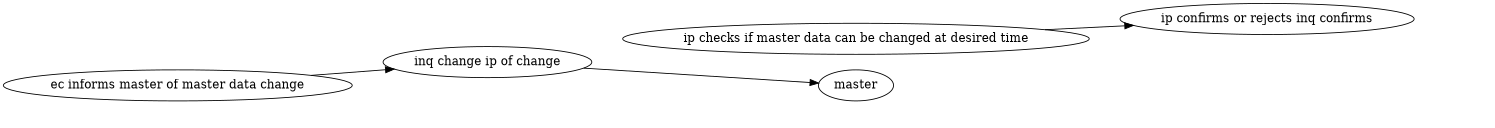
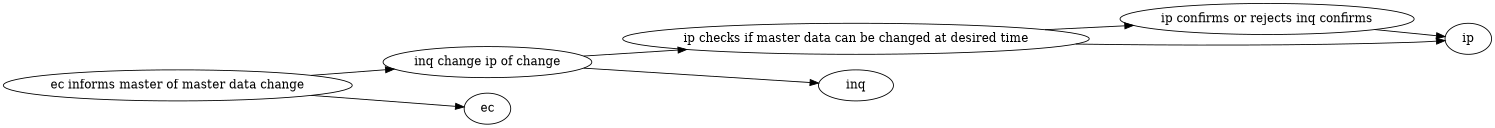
node "ip": added
edge "inq change ip of change" -> "ip checks if master data can be changed at desired time": added
node "master": label "master" -> "inq"
node "ec": added
